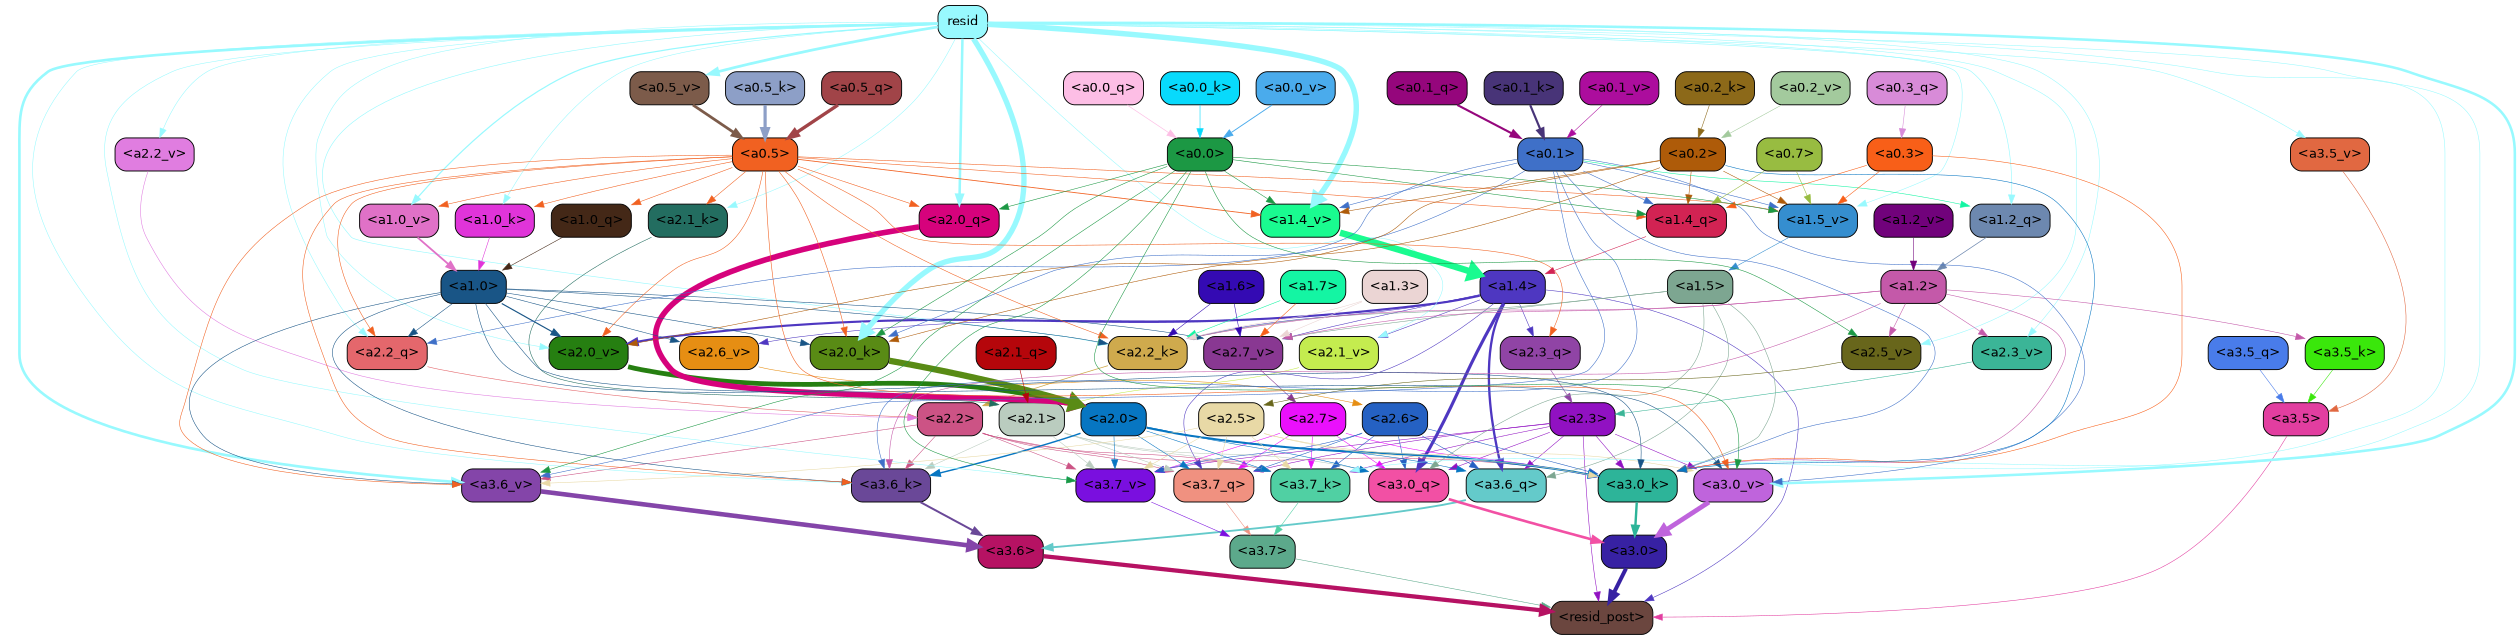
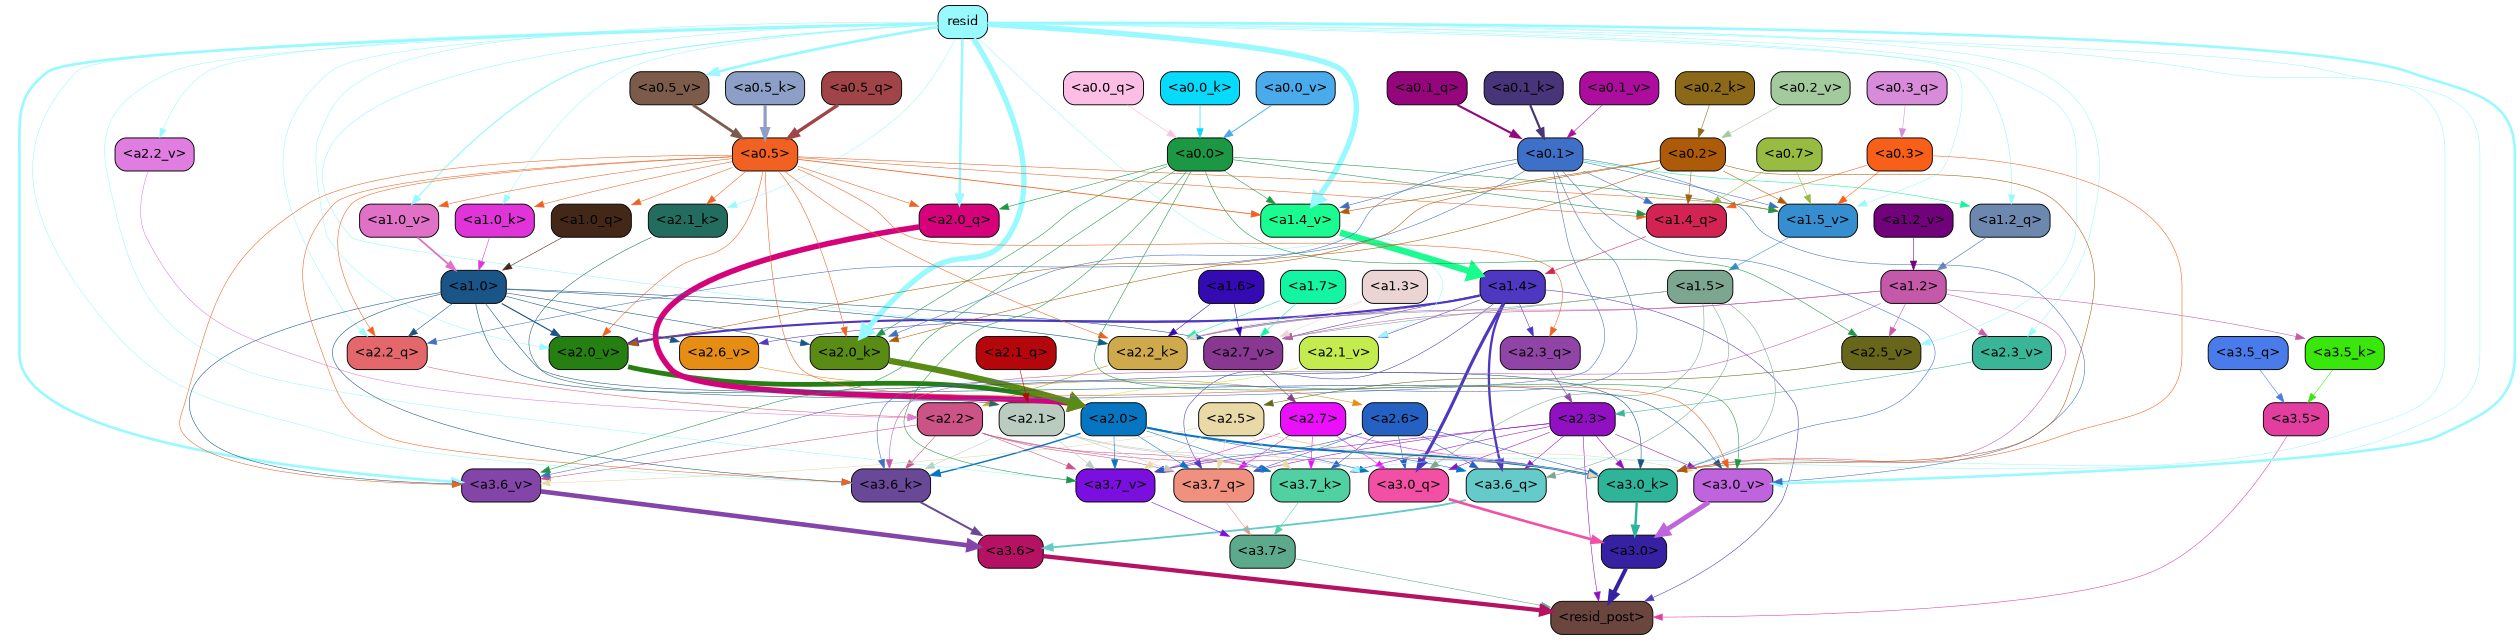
node "<a3.5_v>": removed
edge "<a1.7>" -> "<a2.7_v>": color #f85f18 -> #14f5a3
edge "<a0.2>" -> "<a3.0_k>": color #0776c2 -> #ae5b09
